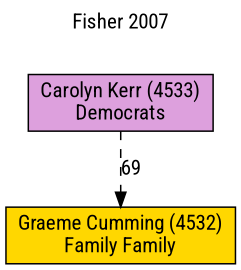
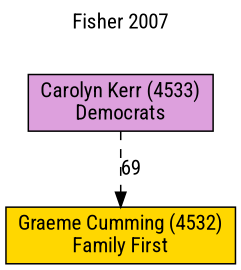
node "Graeme Cumming (4532) Family Family": label "Graeme Cumming (4532) Family Family" -> "Graeme Cumming (4532) Family First"
